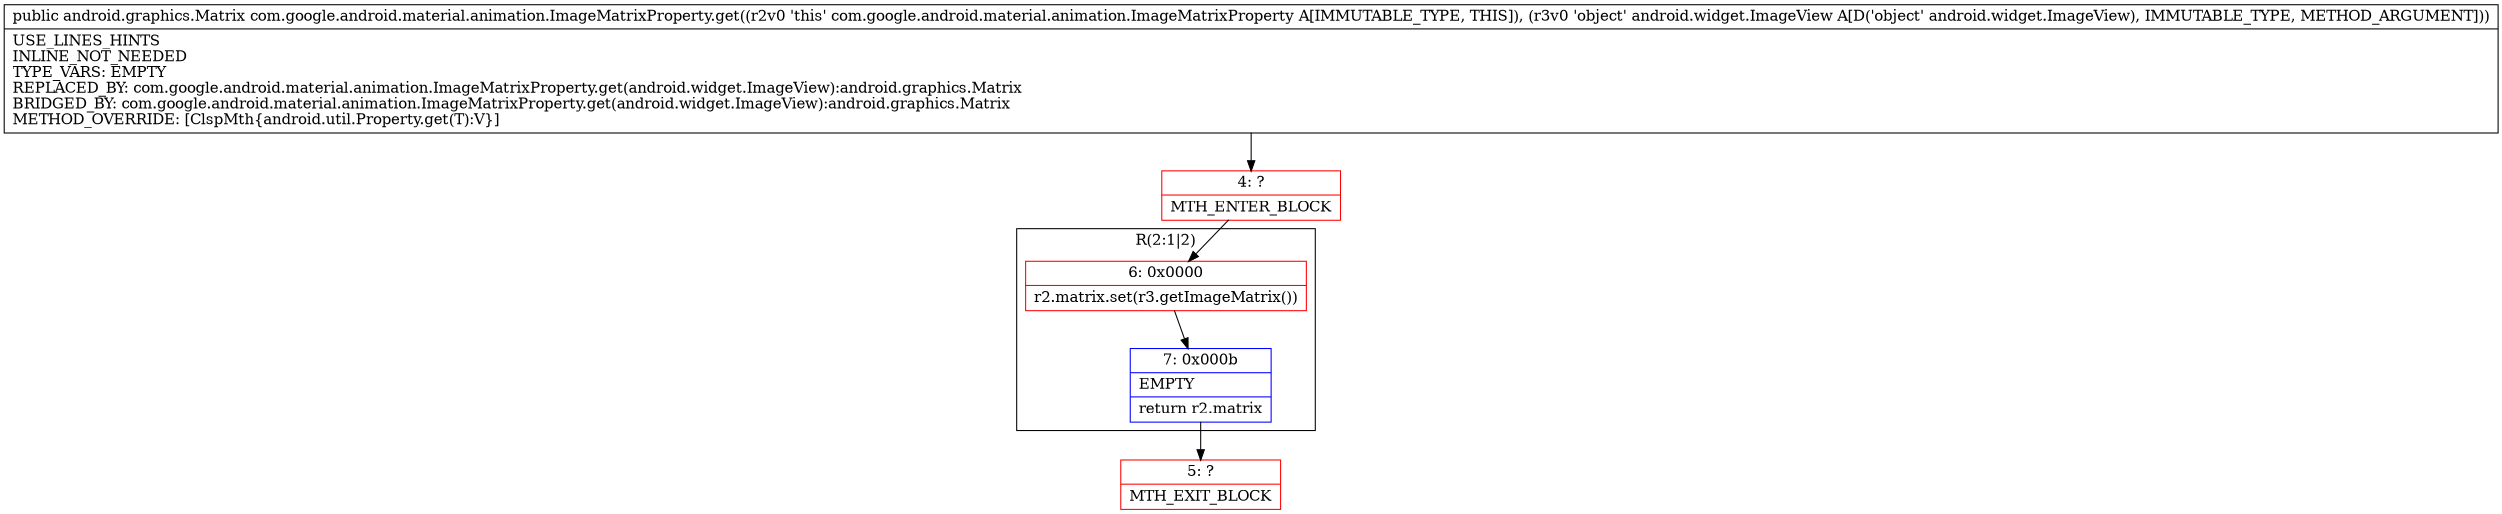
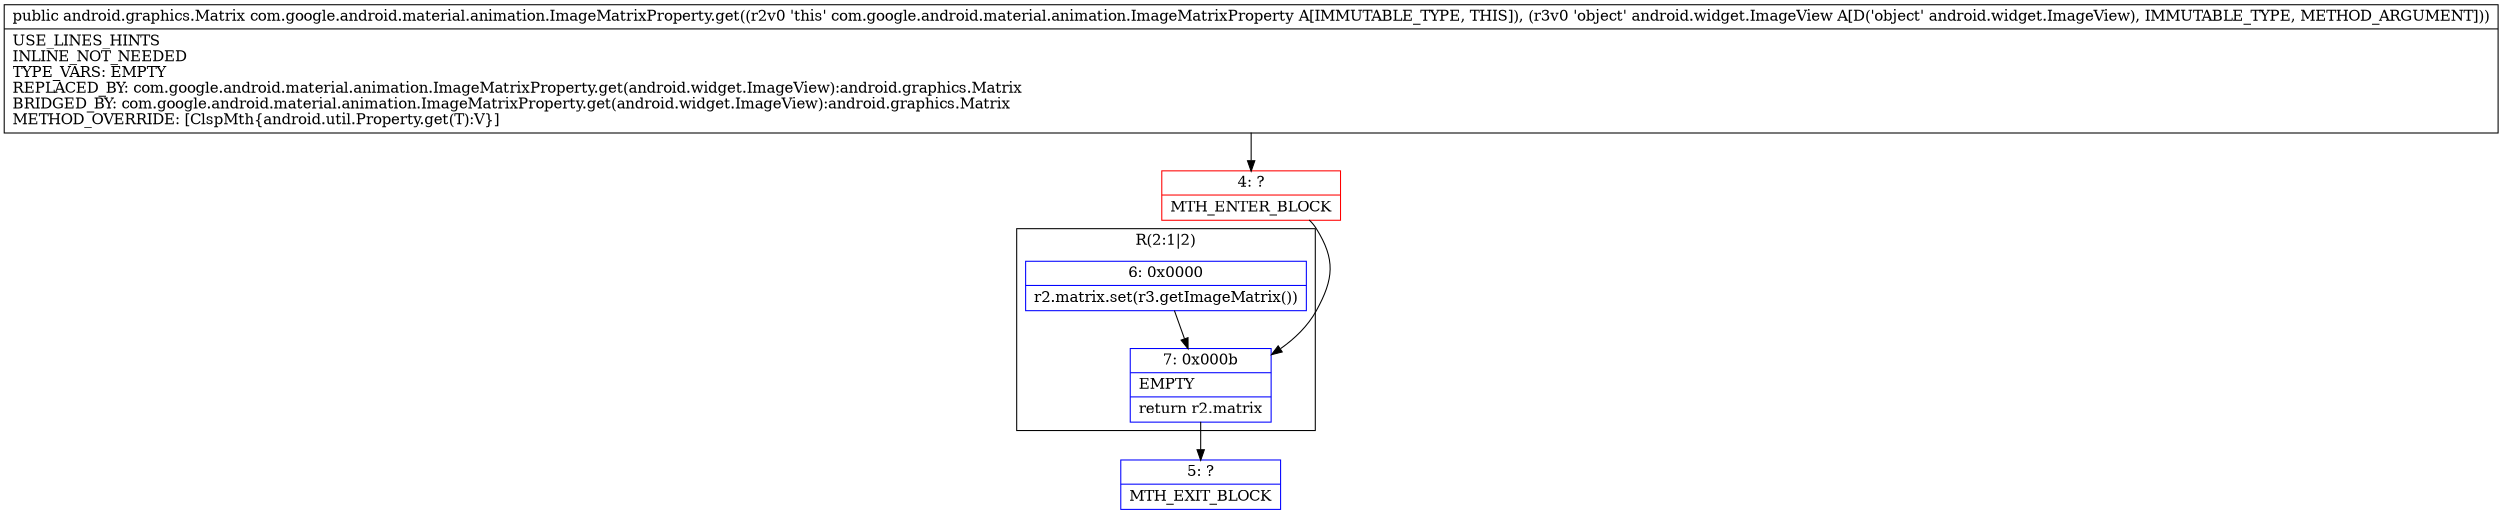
edge "4: ?" -> "6: 0x0000": now "4: ?" -> "7: 0x000b"
node "6: 0x0000": color red -> blue
node "5: ?": color red -> blue
